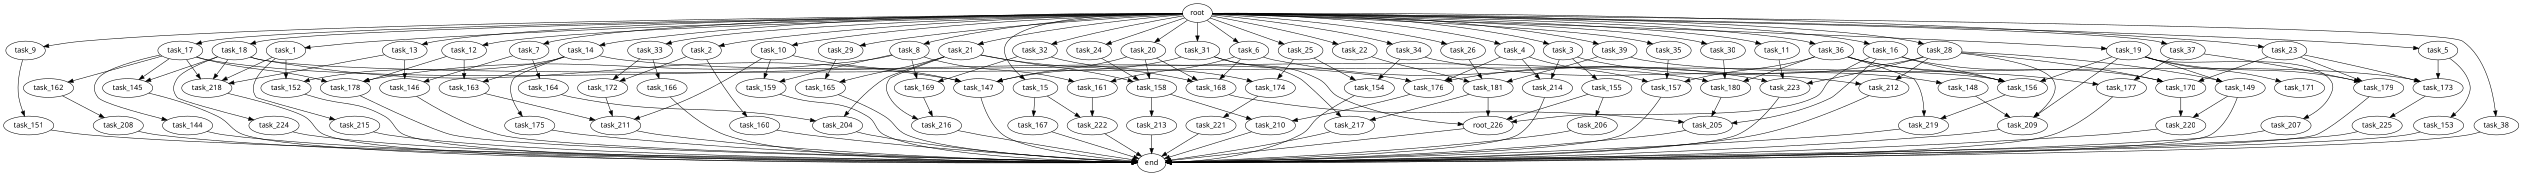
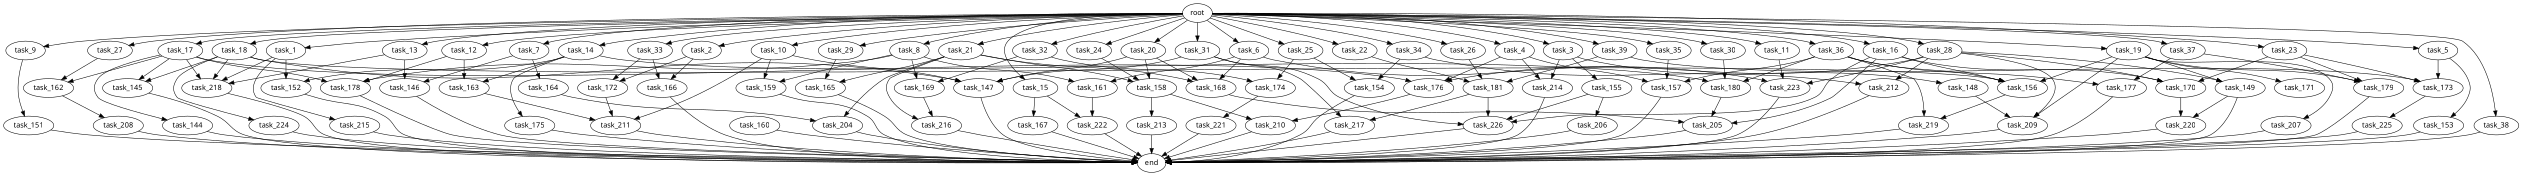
node "task_27": added
edge "task_2" -> "task_160": now "task_2" -> "task_166"
node "root_226": label "root_226" -> "task_226"
